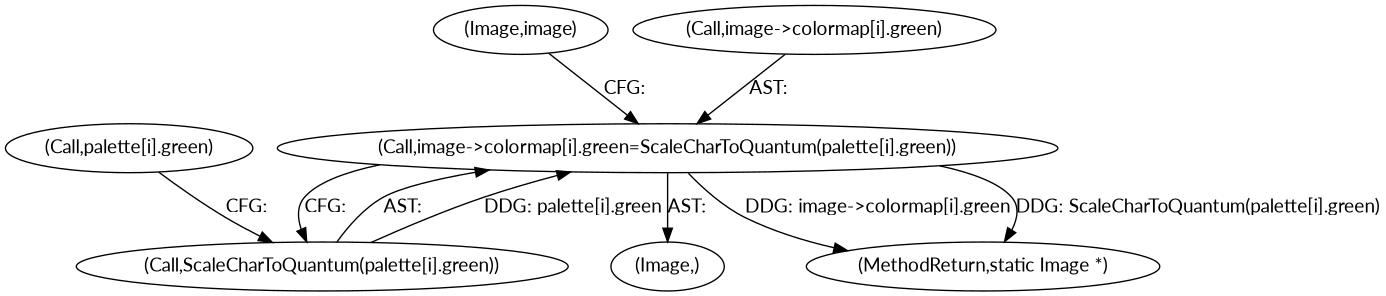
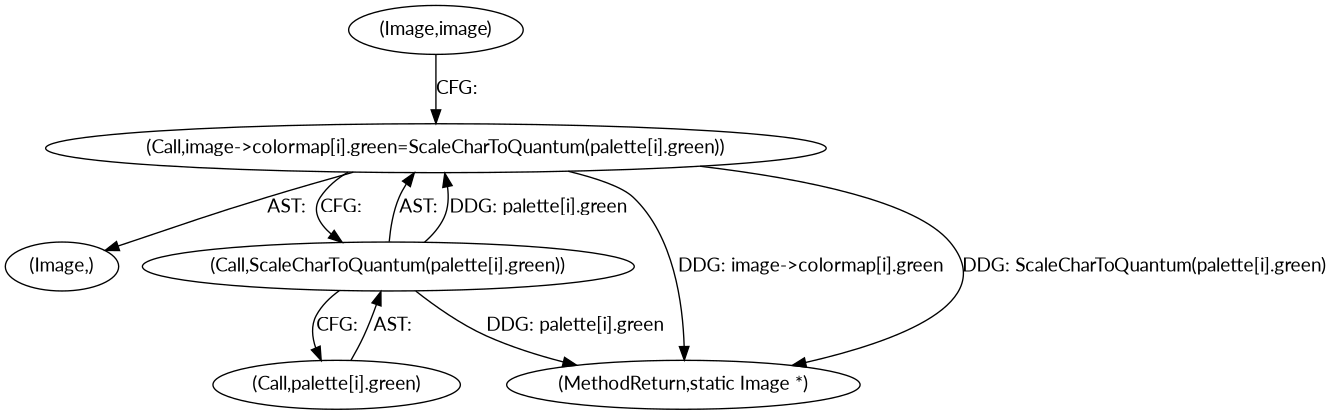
node "(Call,image->colormap[i].green)": removed
edge "(Call,palette[i].green)" -> "(Call,ScaleCharToQuantum(palette[i].green))": label "CFG: " -> "AST: "
edge "(Call,ScaleCharToQuantum(palette[i].green))" -> "(Call,palette[i].green)": added, label "CFG:"
edge "(Call,ScaleCharToQuantum(palette[i].green))" -> "(MethodReturn,static Image *)": added, label "DDG: palette[i].green"
